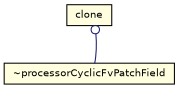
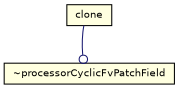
edge "~processorCyclicFvPatchField" -> "clone": reversed
